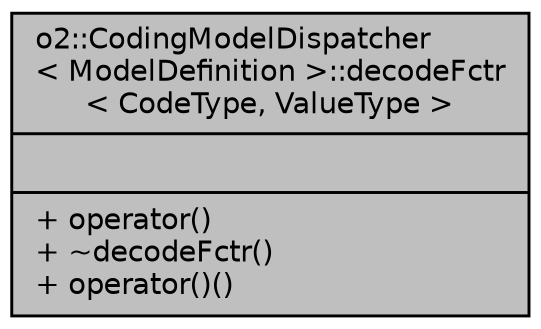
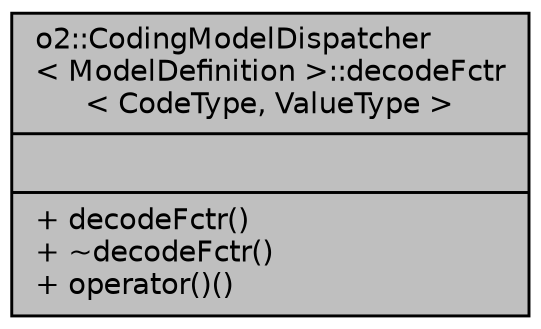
node "o2::CodingModelDispatcher": text "+ operator()" -> "+ decodeFctr()"
